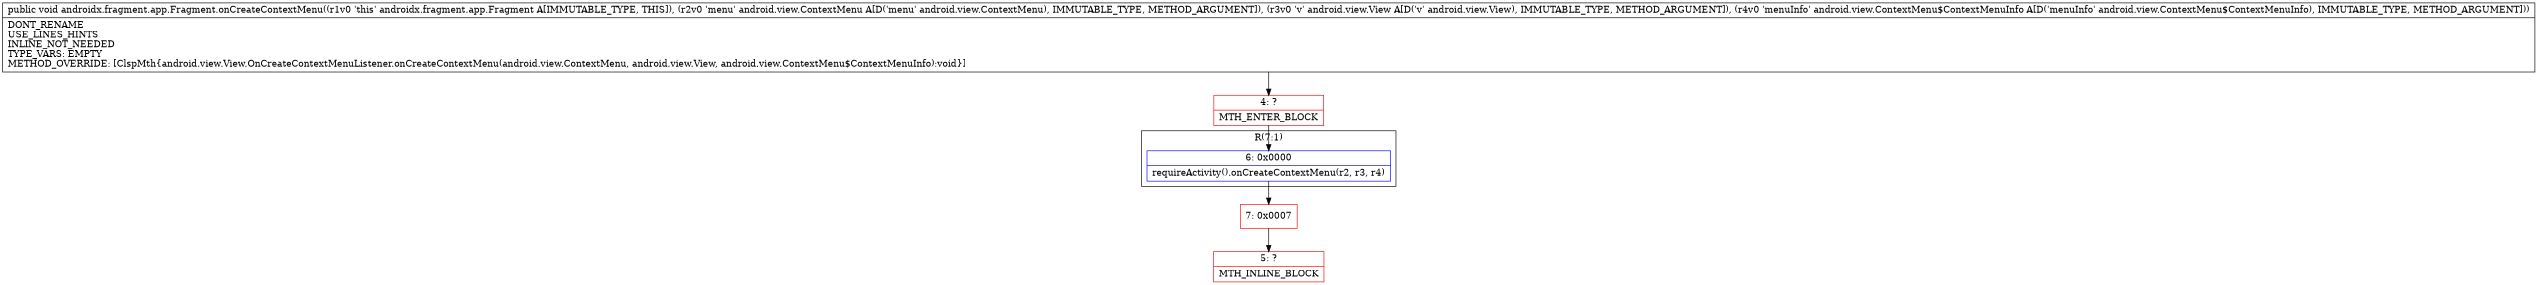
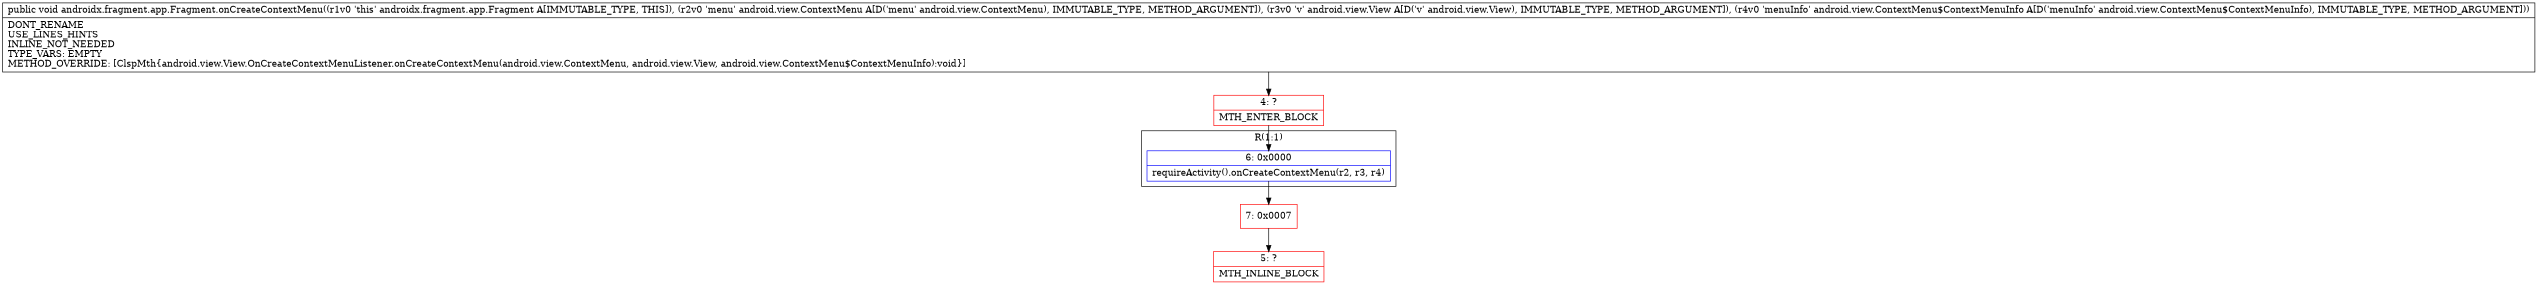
cluster "R(7:1)": label "R(7:1)" -> "R(1:1)"
